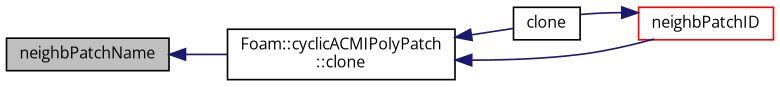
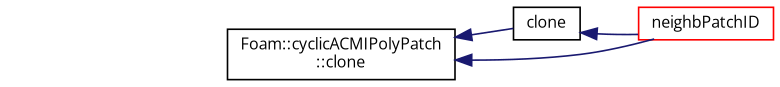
edge "clone" -> "neighbPatchID": reversed
node "neighbPatchName": removed
